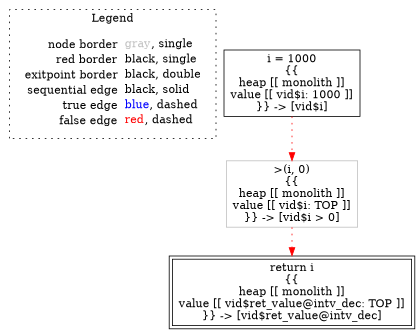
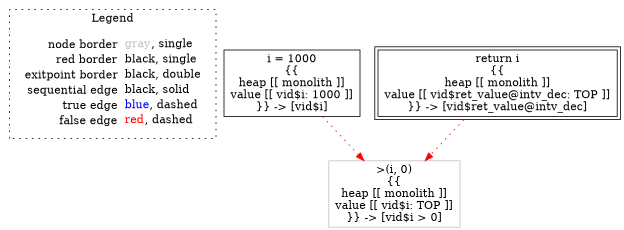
edge ">(i, 0)" -> "return i": reversed
